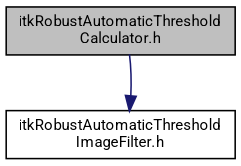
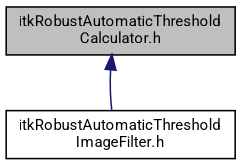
edge "itkRobustAutomaticThreshold Calculator.h" -> "itkRobustAutomaticThreshold ImageFilter.h": reversed
